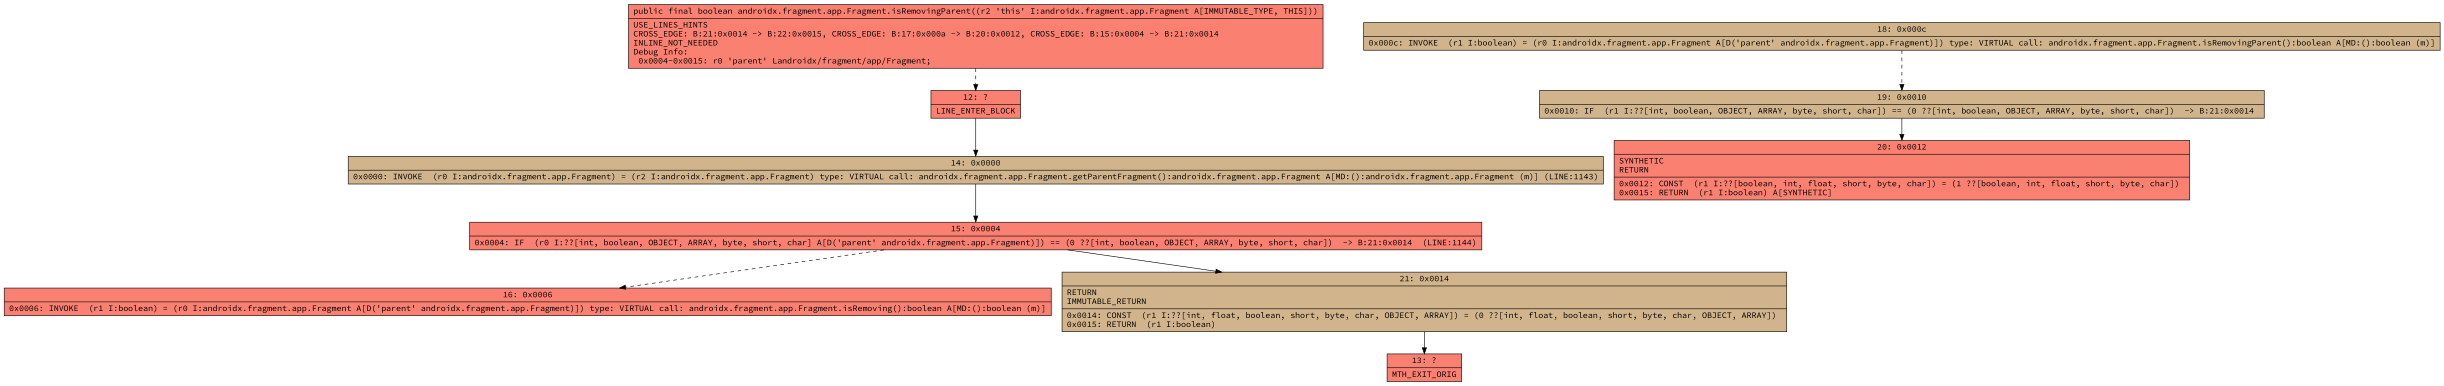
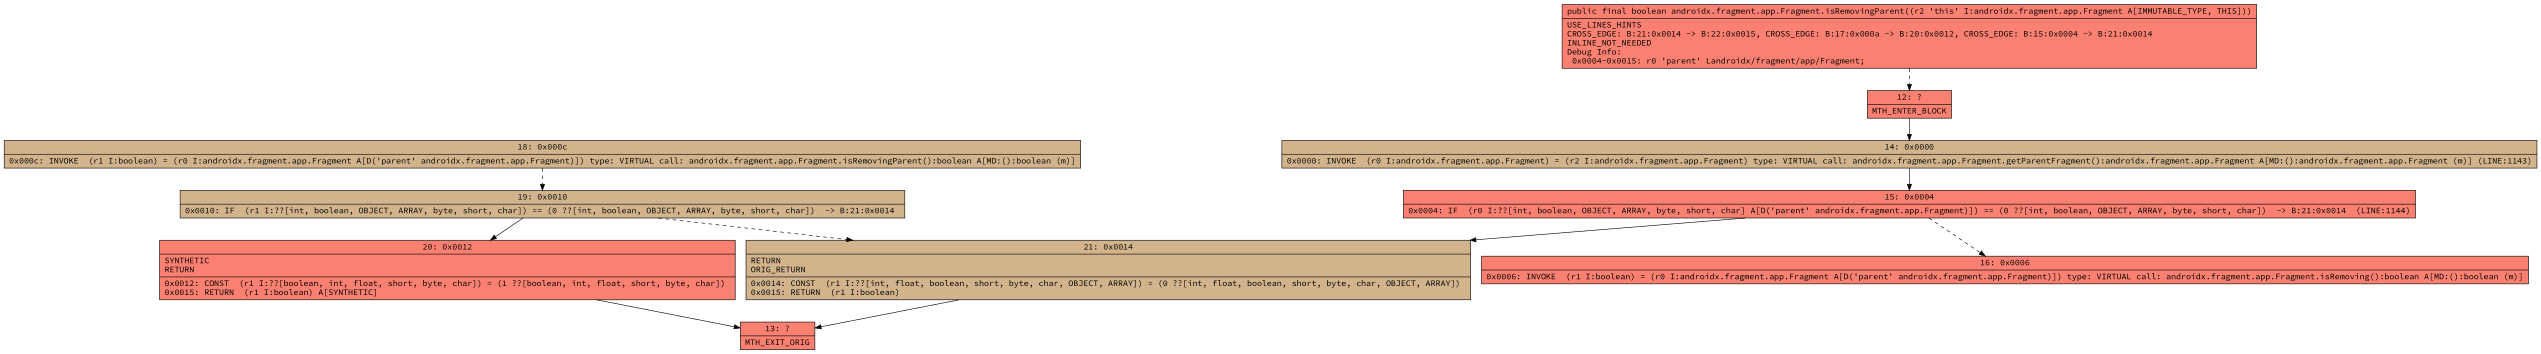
node "12: ?": text "LINE_ENTER_BLOCK" -> "MTH_ENTER_BLOCK"
edge "19: 0x0010" -> "21: 0x0014": added
node "21: 0x0014": text "IMMUTABLE_RETURN" -> "ORIG_RETURN"
edge "20: 0x0012" -> "13: ?": added
